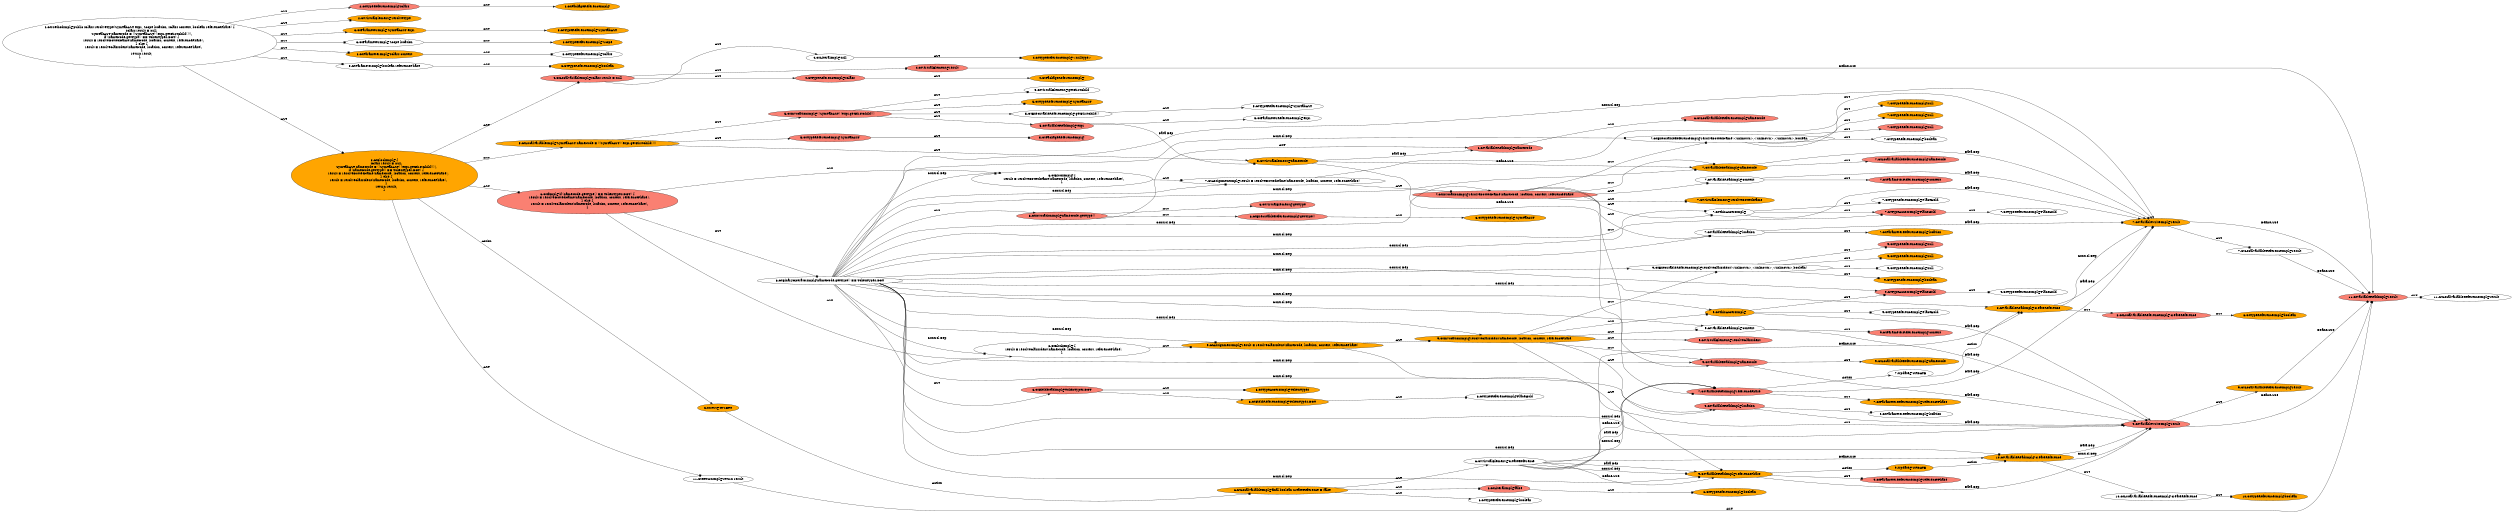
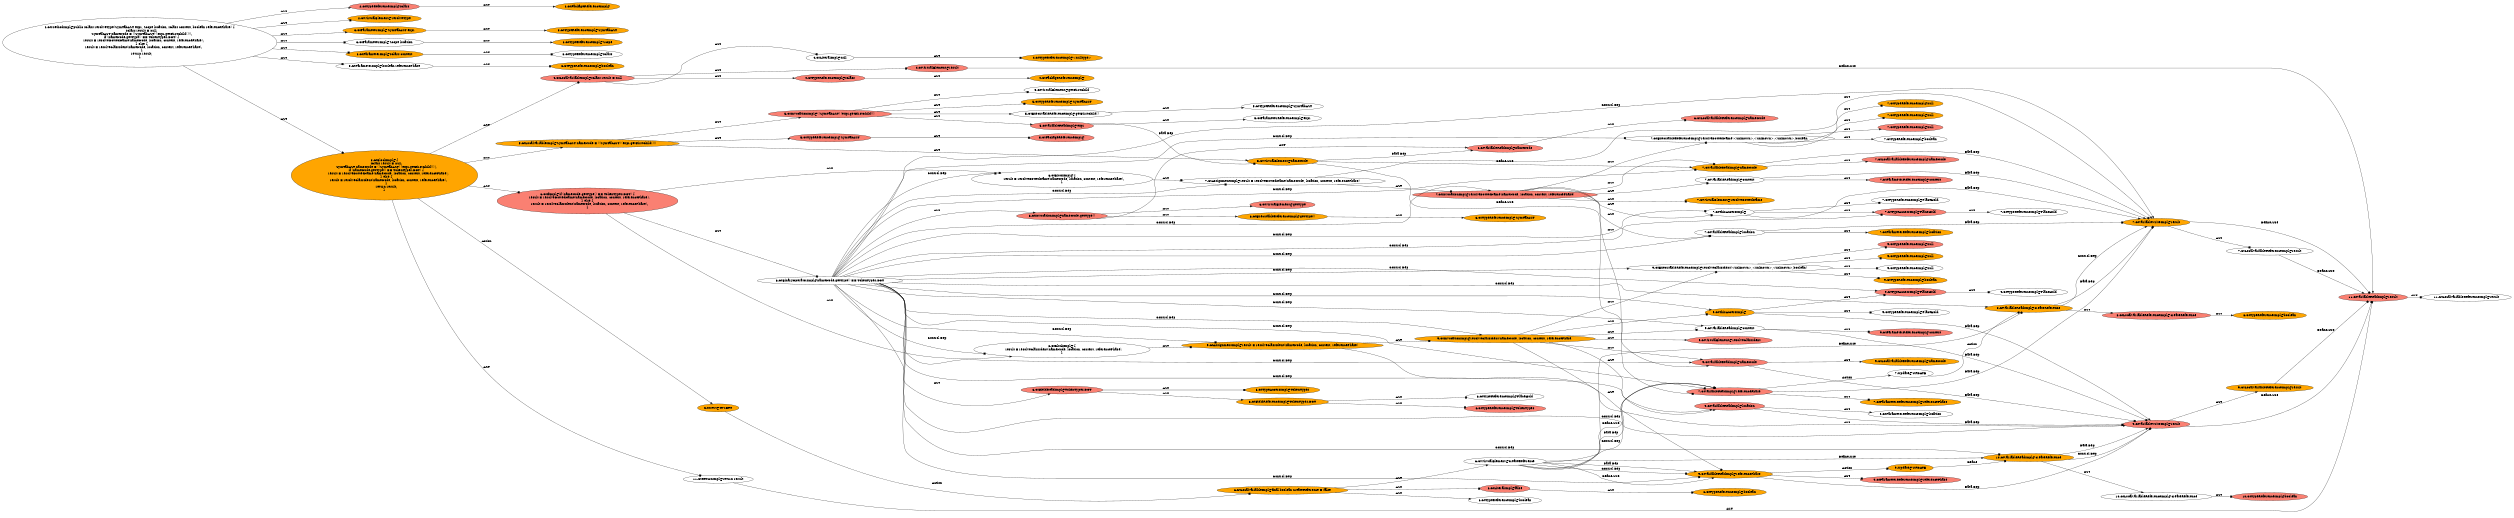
edge "4:CtLocalVariableImpl@IClass result = null" -> "4:CtLiteralImpl@null": arrowhead normal -> box
node "6:CtExecutableReferenceImpl@getType()": fillcolor salmon -> orange
edge "6:CtBinaryOperatorImpl@nameNode.getType() == TokenTypes.DOT" -> "7:CtVariableReadImpl@referencePhase": added, label "Control Dep"
node "6:CtTypeReferenceImpl@TokenTypes": added
edge "9:CtVariableReadImpl@location" -> "9:CtParameterReferenceImpl@location": arrowhead box -> normal
edge "9:Update@UPDATE" -> "10:CtVariableReadImpl@createReference": label "Action" -> "Define"
node "10:CtTypeReferenceImpl@boolean": fillcolor orange -> salmon
